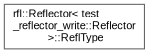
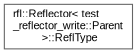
node "rfl::Reflector< test _reflector_write::Reflector >::ReflType": label "rfl::Reflector< test _reflector_write::Reflector >::ReflType" -> "rfl::Reflector< test _reflector_write::Parent >::ReflType"
